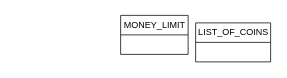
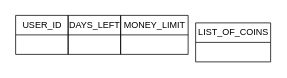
node "USER_ID": added
node "DAYS_LEFT": added
